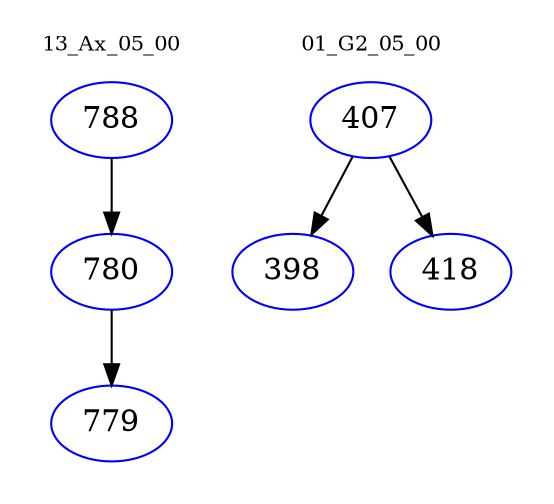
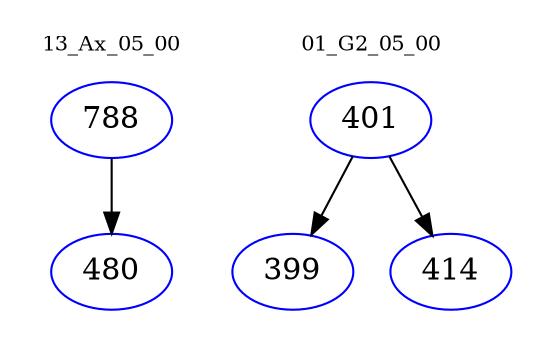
node "407": label "407" -> "401"
node "780": label "780" -> "480"
node "398": label "398" -> "399"
node "418": label "418" -> "414"
node "779": removed
